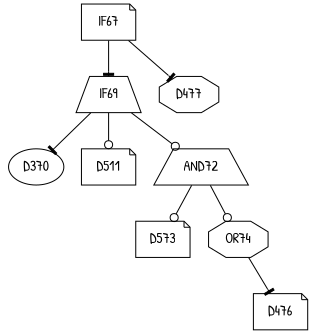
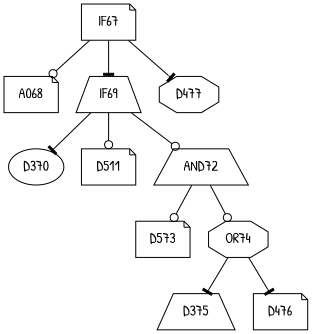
node "A068": added
node "D375": added
